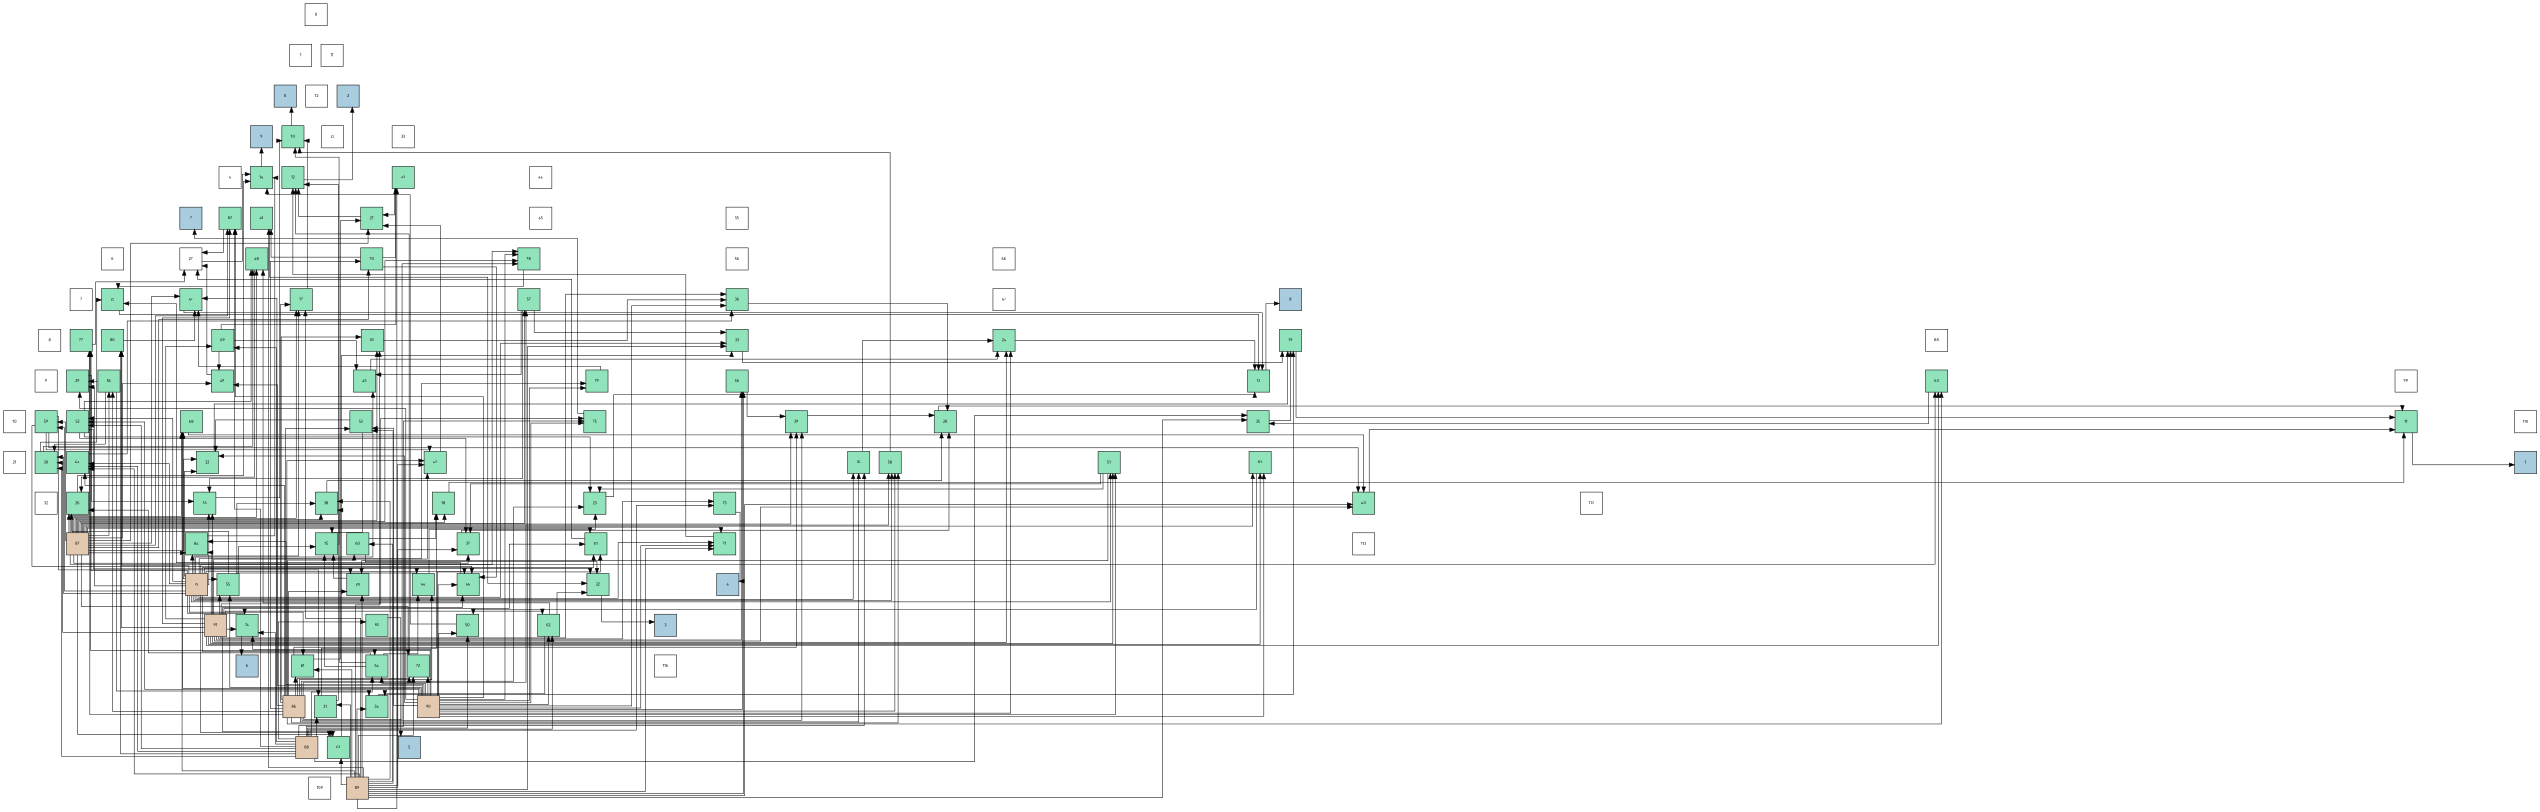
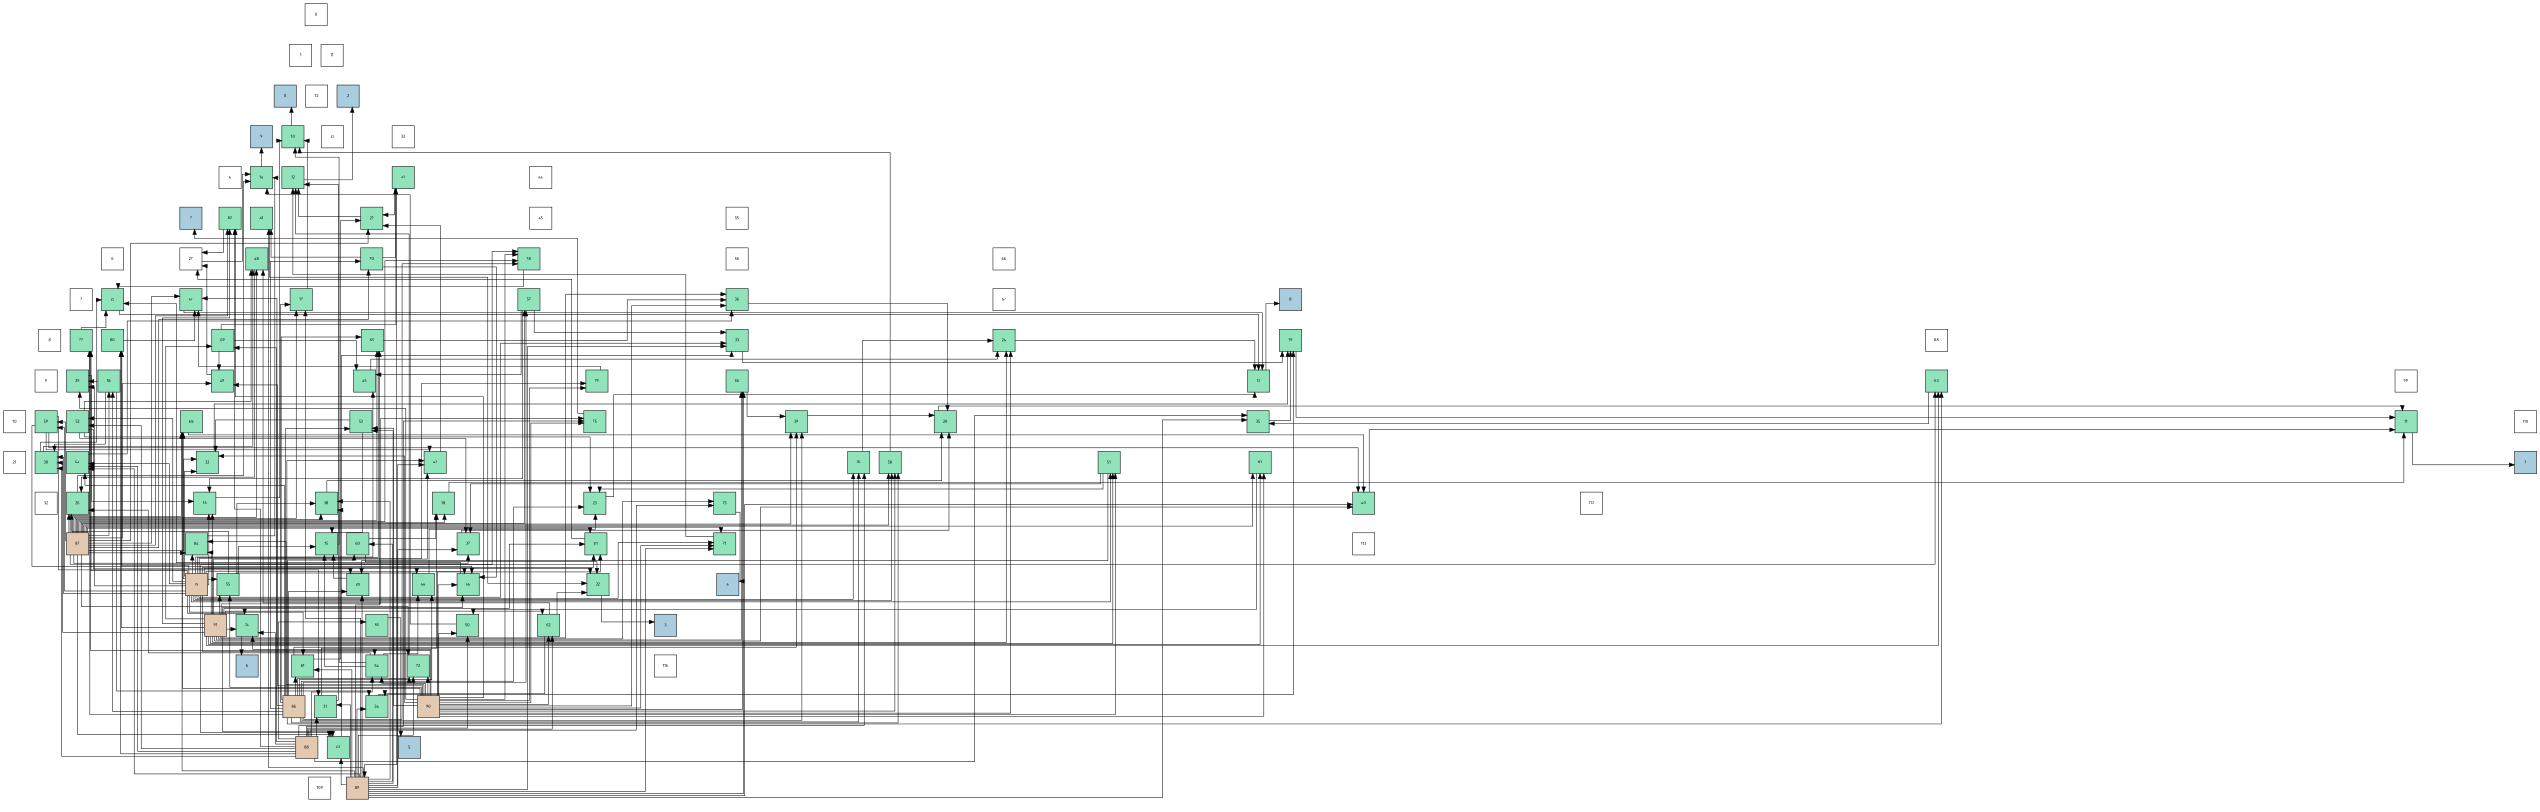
edge "77" -> "27": now "77" -> "25"
edge "89" -> "41": reversed
edge "92" -> "17": now "92" -> "65"
edge "90" -> "52": removed
